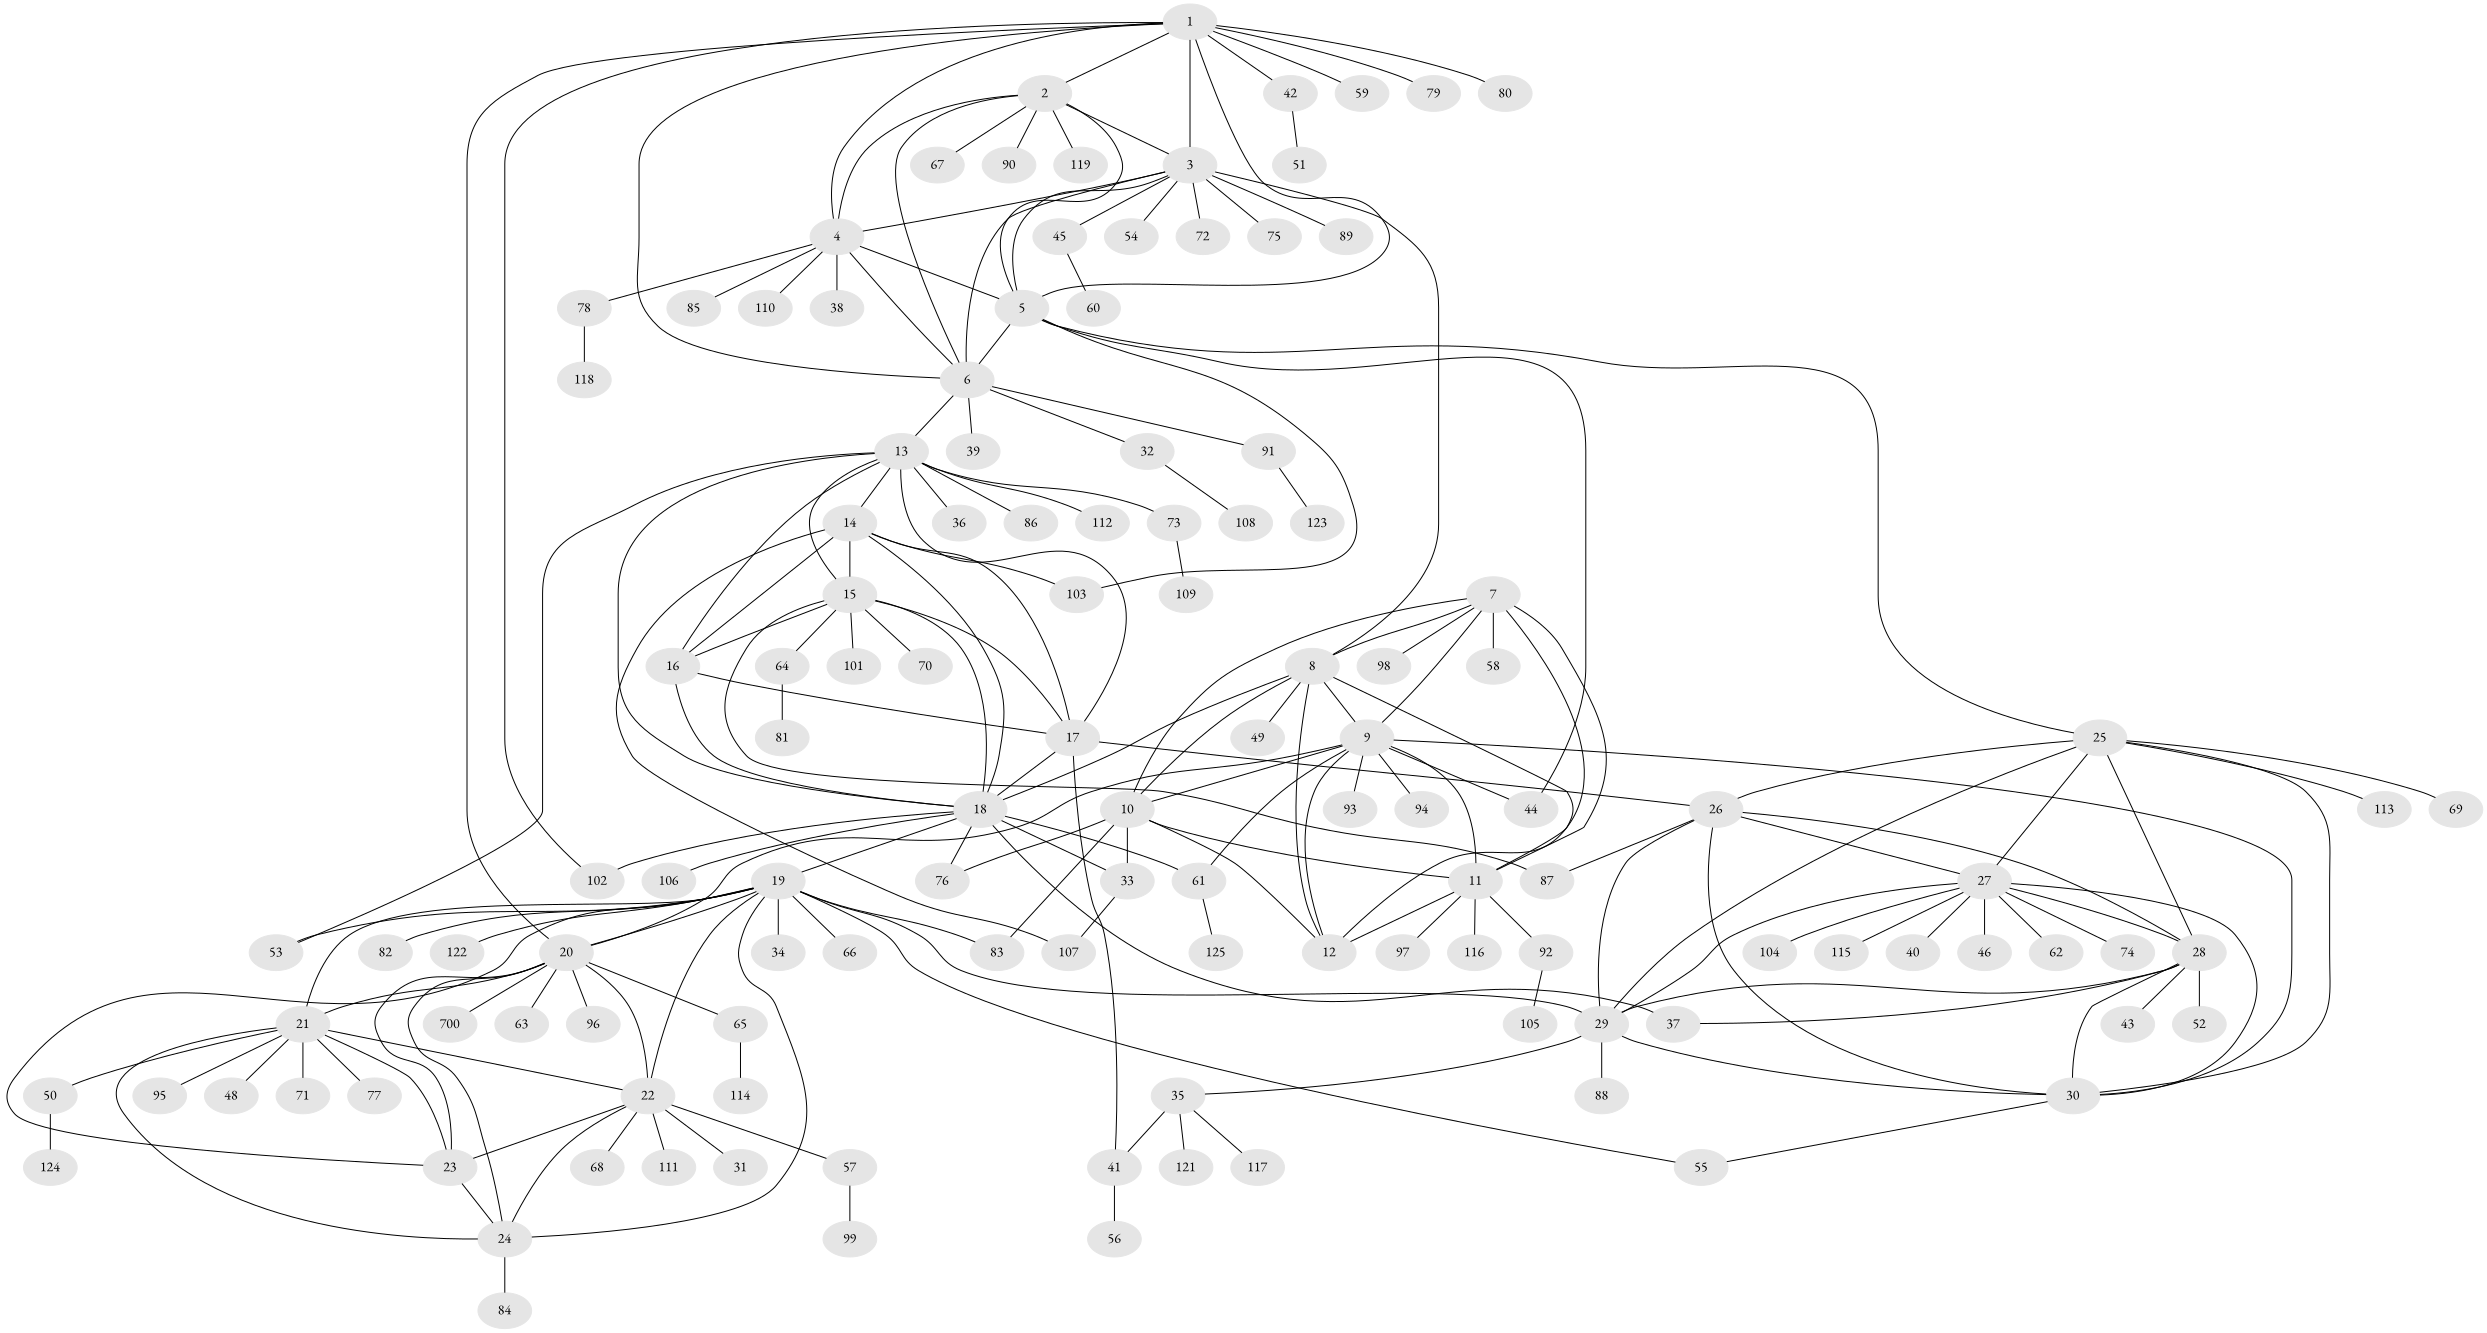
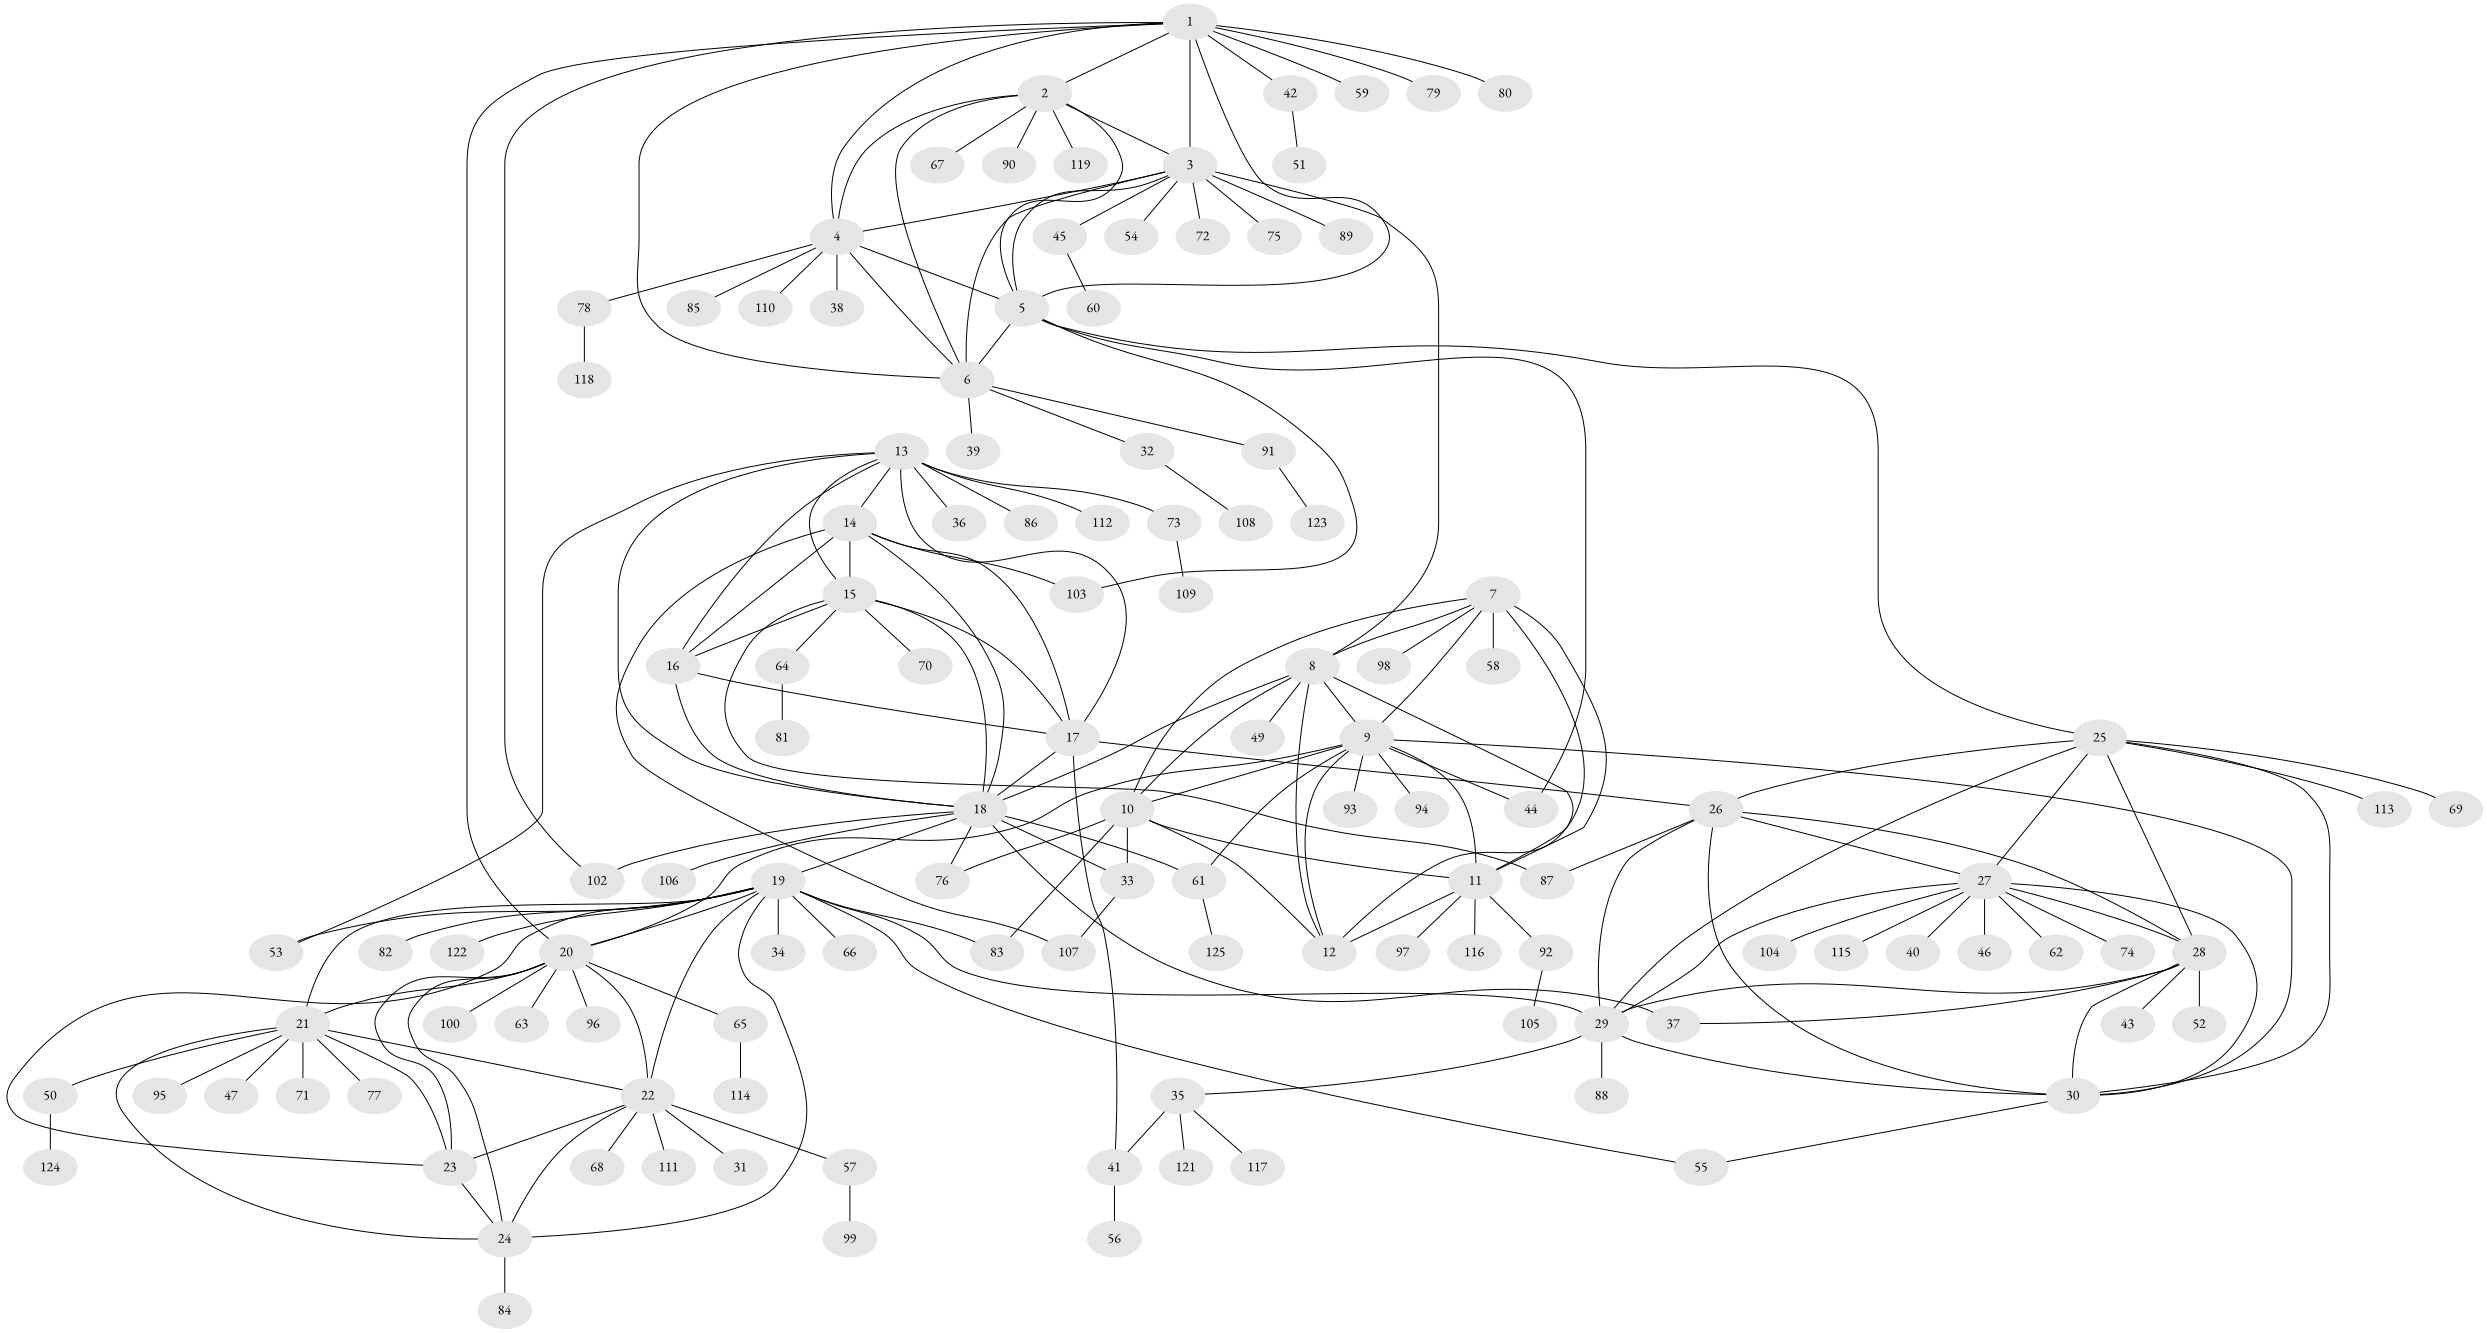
edge "6" -- "13": removed
node "101": removed
node "700": label "700" -> "100"
node "48": label "48" -> "47"
